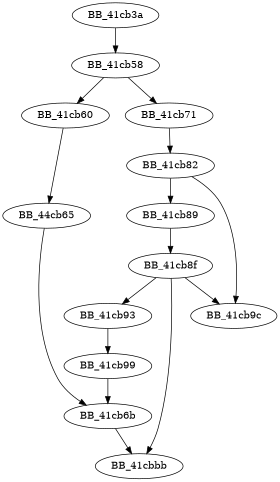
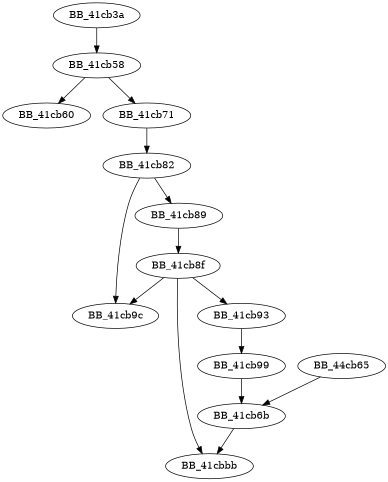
edge "BB_41cb60" -> "BB_44cb65": removed
